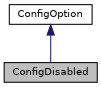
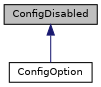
edge "ConfigDisabled" -> "ConfigOption": reversed
